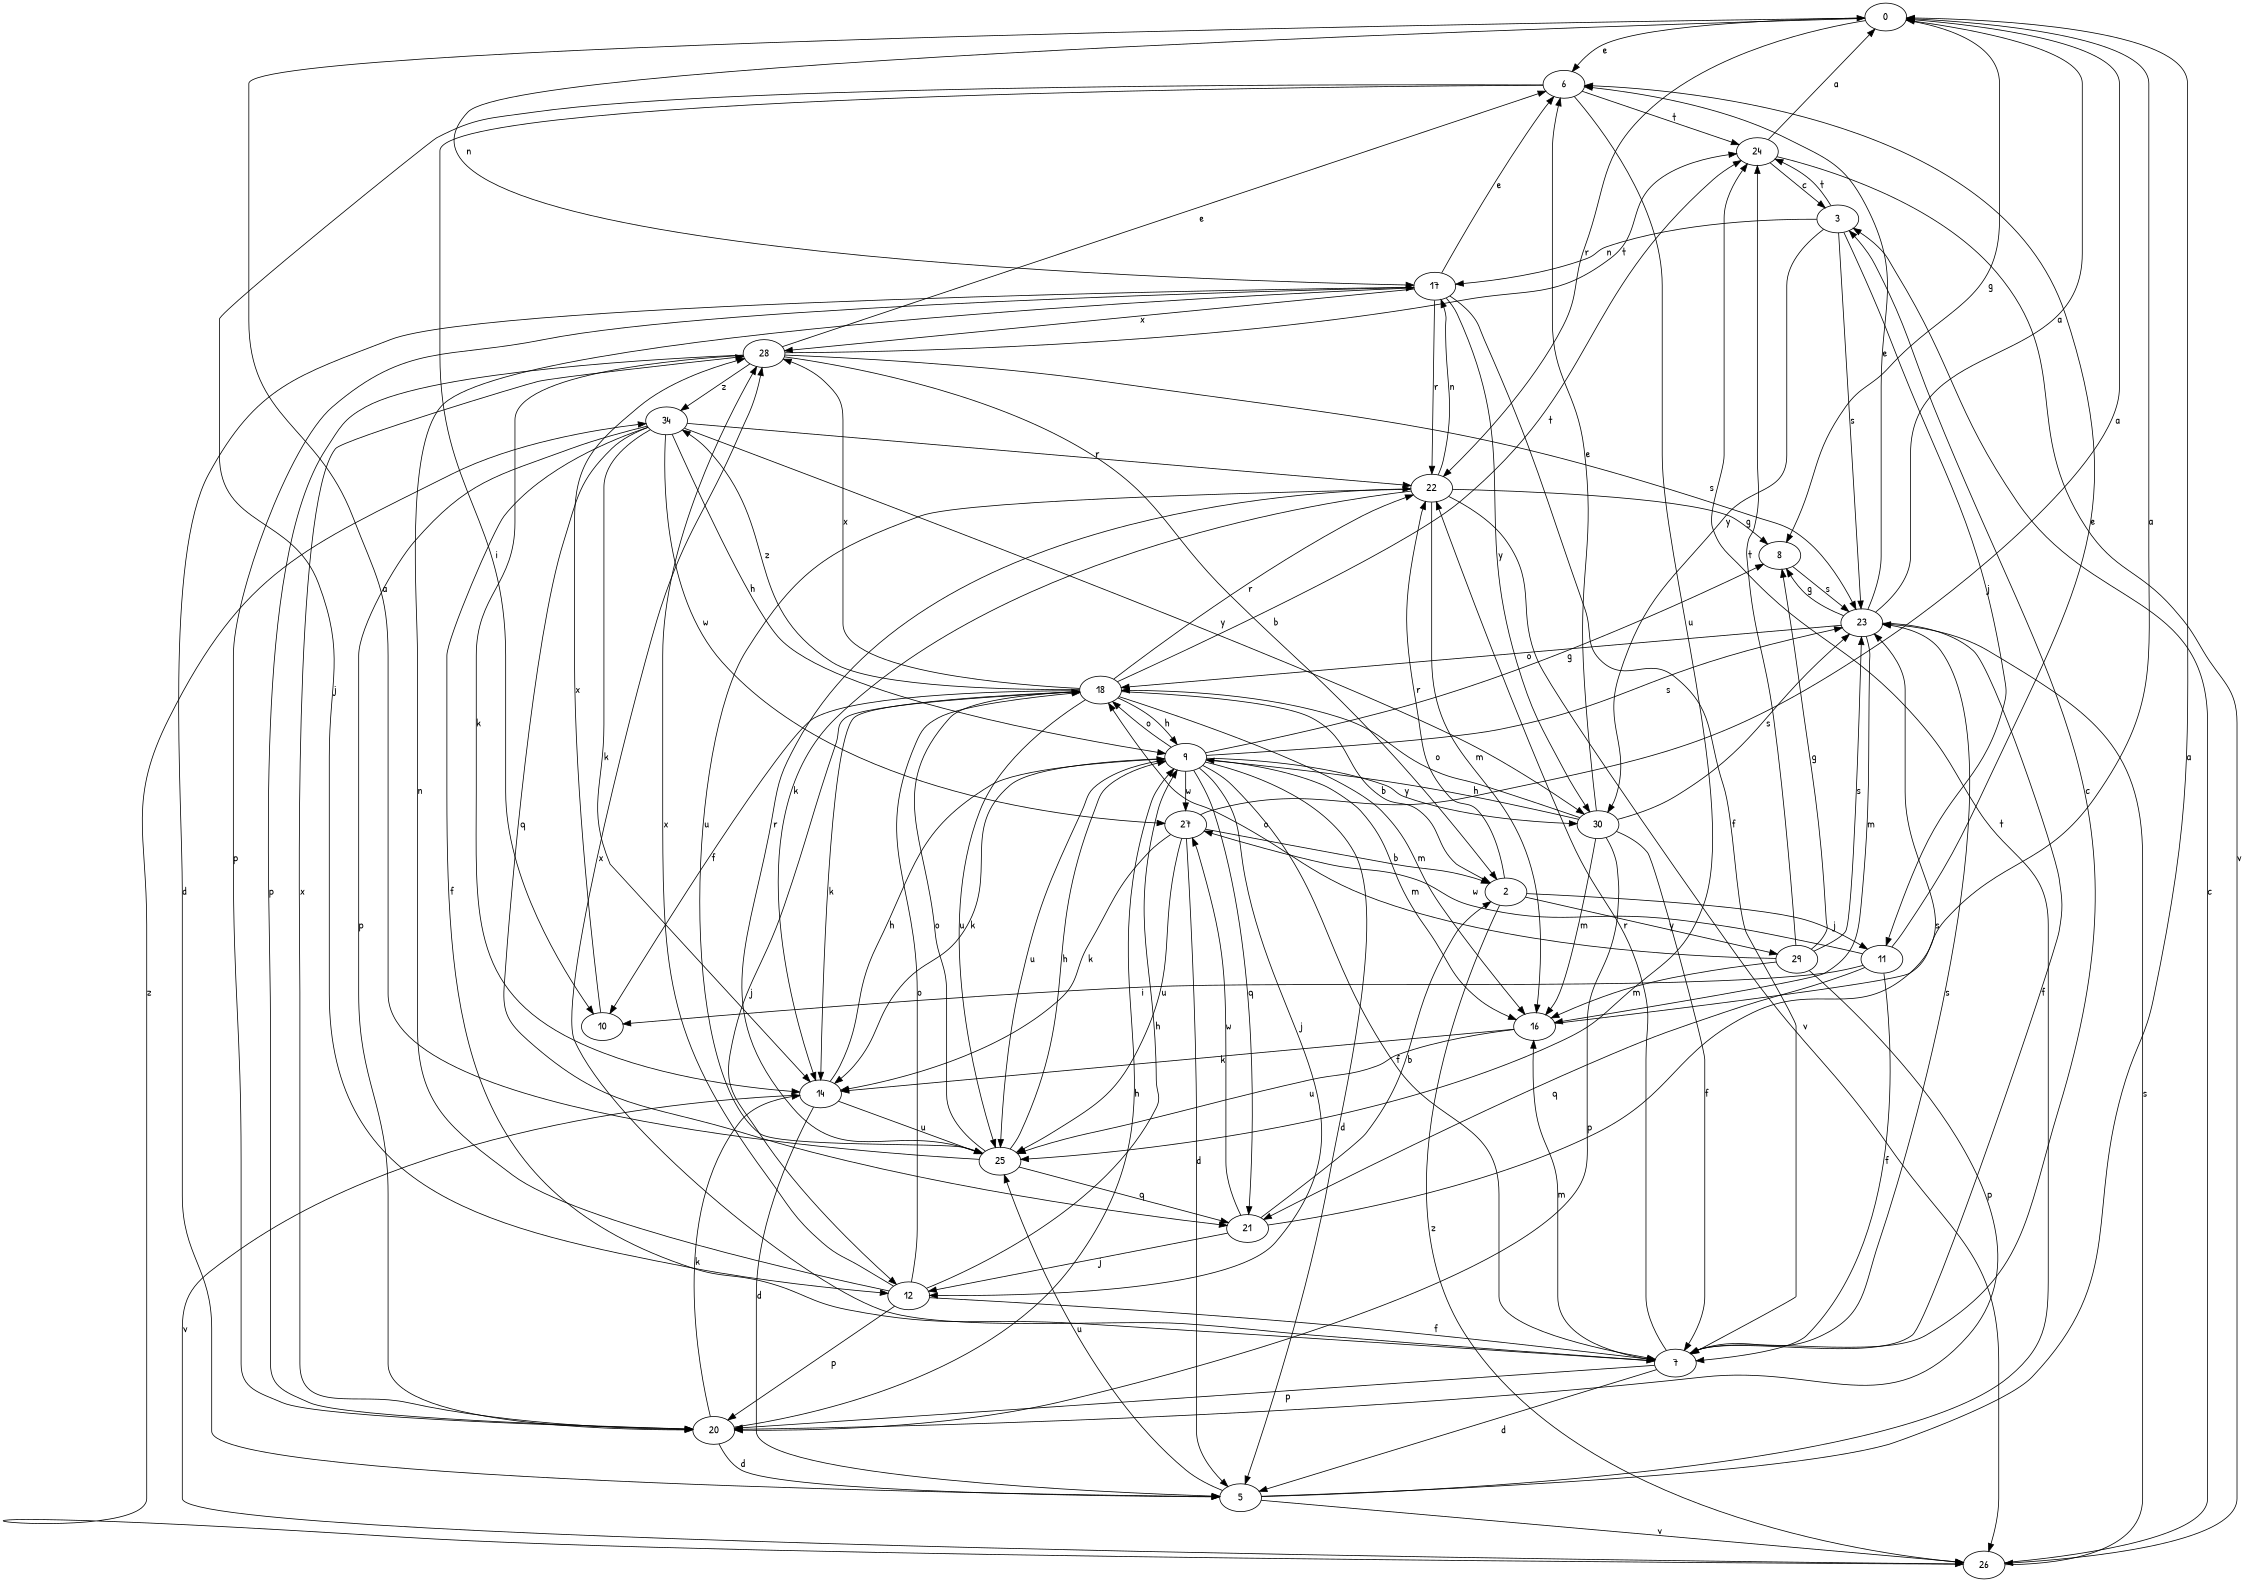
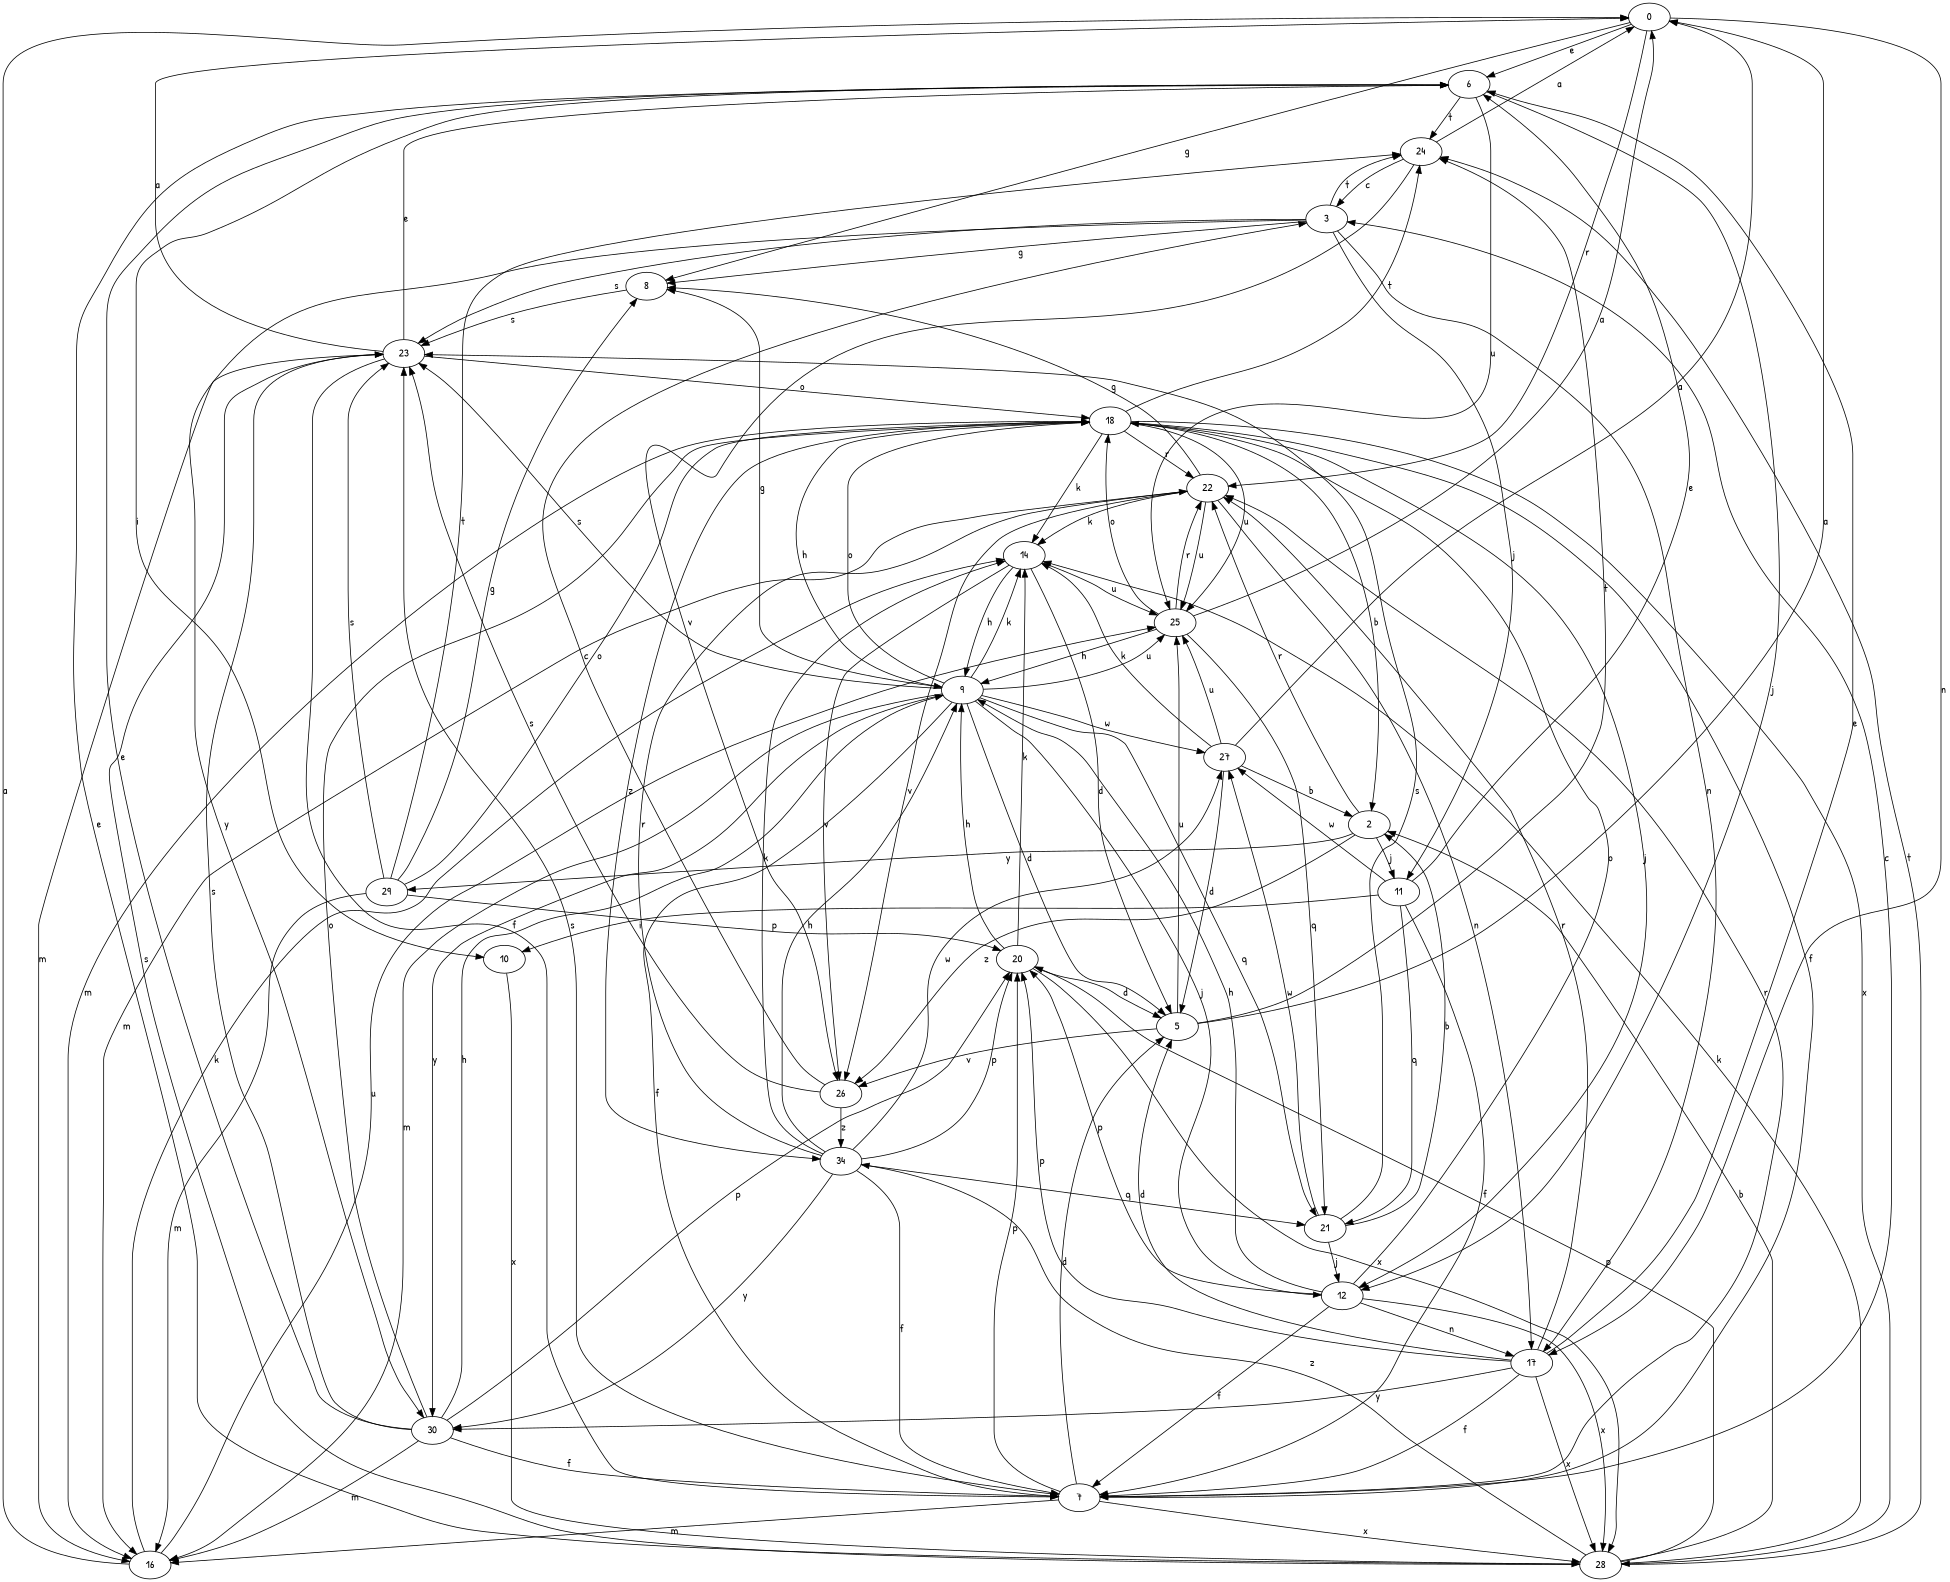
edge "23" -> "8": now "3" -> "8"
edge "18" -> "10": now "18" -> "7"
